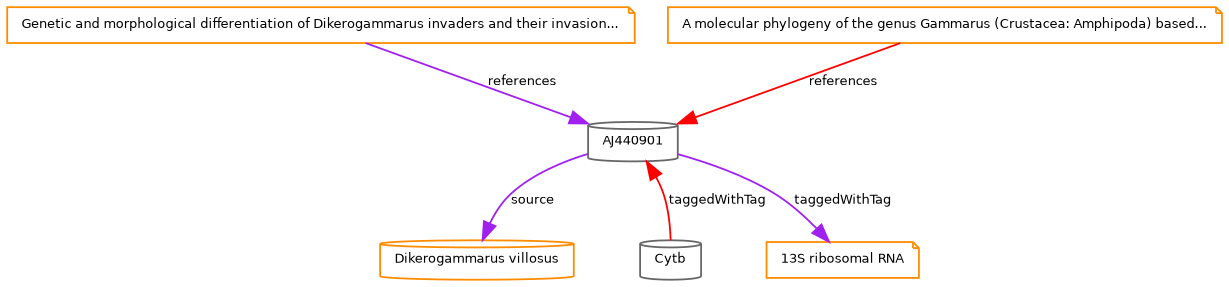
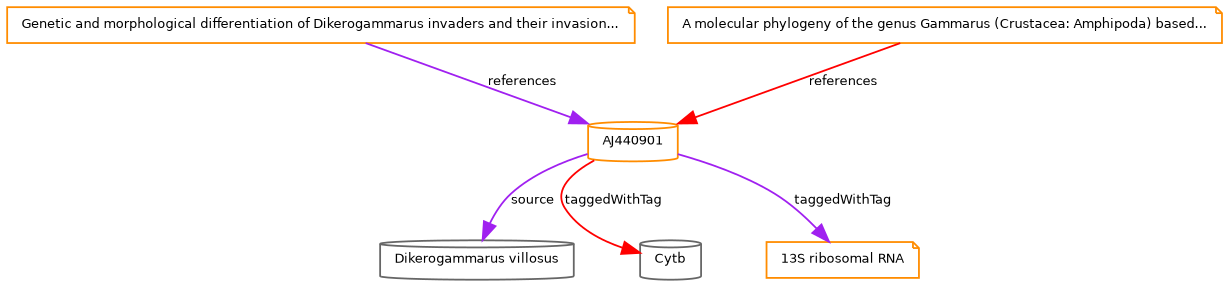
node "AJ440901": color gray40 -> darkorange
edge "Cytb" -> "AJ440901": reversed
node "Dikerogammarus villosus": color darkorange -> gray40
